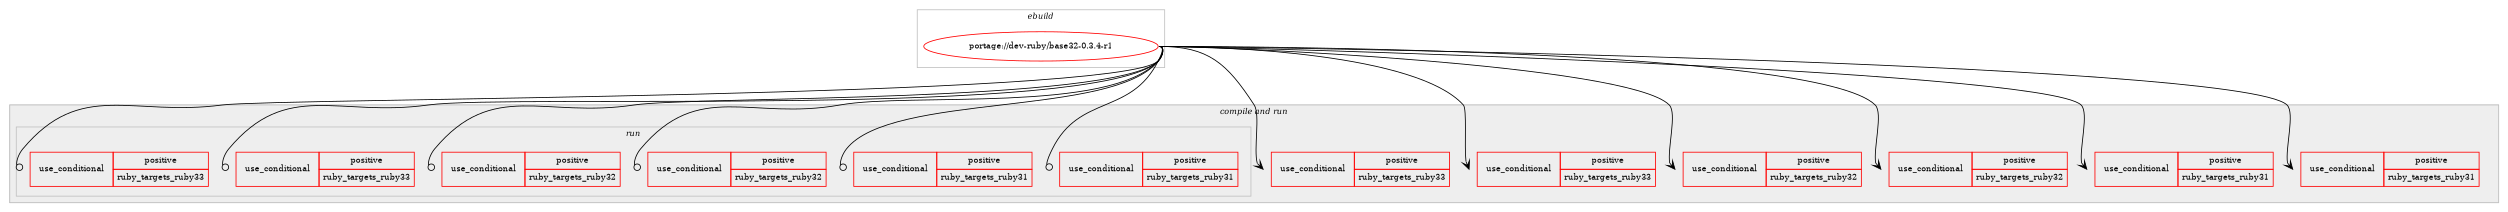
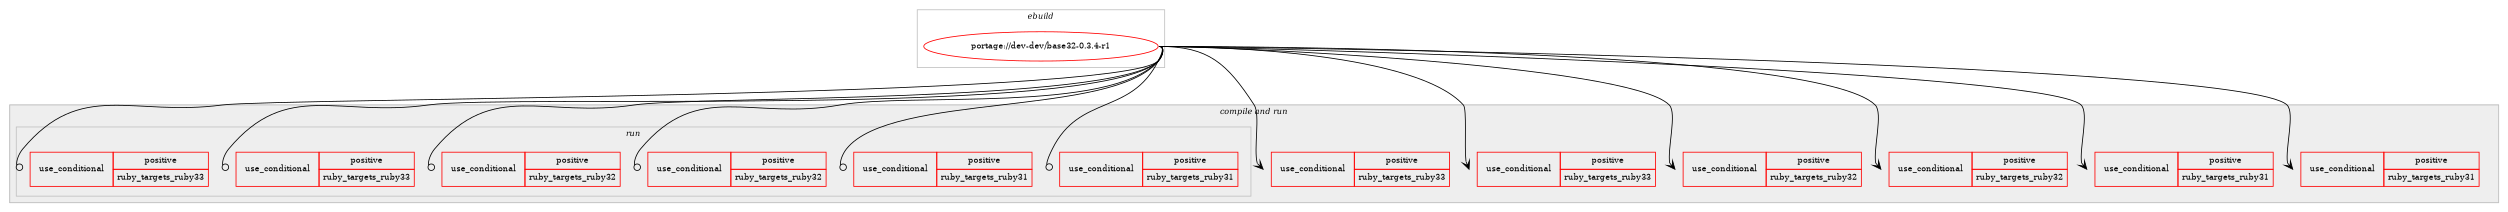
node "portage://dev-ruby/base32-0.3.4-r1": label "portage://dev-ruby/base32-0.3.4-r1" -> "portage://dev-dev/base32-0.3.4-r1"
